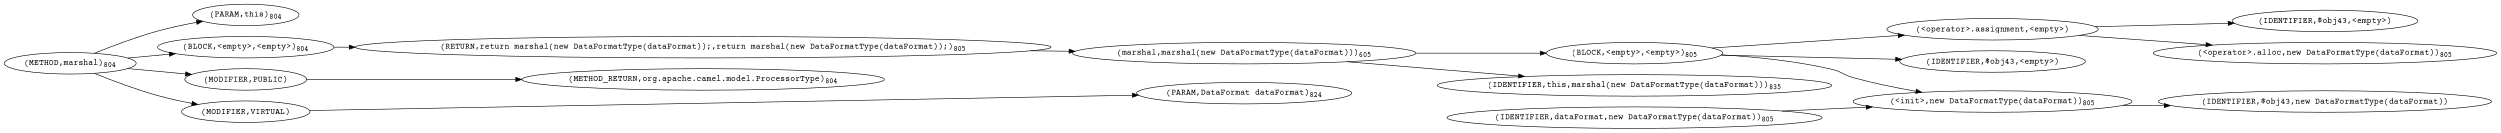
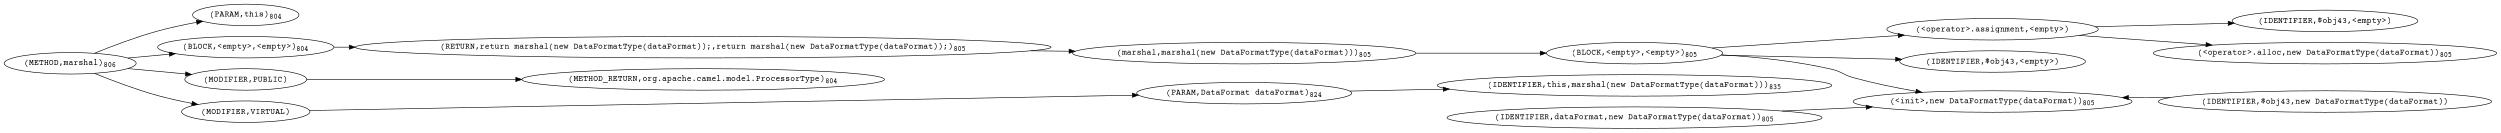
node "(marshal,marshal(new DataFormatType(dataFormat)))": text "605" -> "805"
node "(METHOD,marshal)": text "804" -> "806"
edge "(marshal,marshal(new DataFormatType(dataFormat)))" -> "(IDENTIFIER,this,marshal(new DataFormatType(dataFormat)))": now "(PARAM,DataFormat dataFormat)" -> "(IDENTIFIER,this,marshal(new DataFormatType(dataFormat)))"
edge "(<init>,new DataFormatType(dataFormat))" -> "(IDENTIFIER,$obj43,new DataFormatType(dataFormat))": reversed
